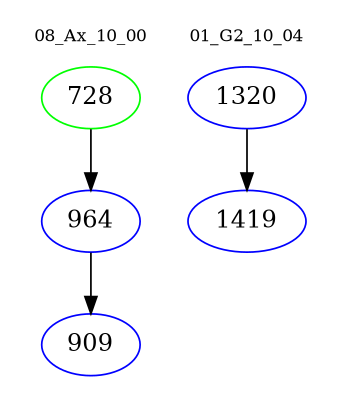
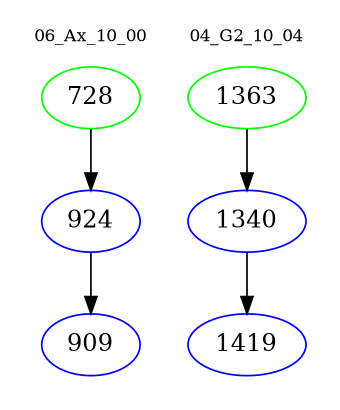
cluster "08_Ax_10_00": label "08_Ax_10_00" -> "06_Ax_10_00"
cluster "01_G2_10_04": label "01_G2_10_04" -> "04_G2_10_04"
node "1320": label "1320" -> "1340"
node "1363": added
node "964": label "964" -> "924"
